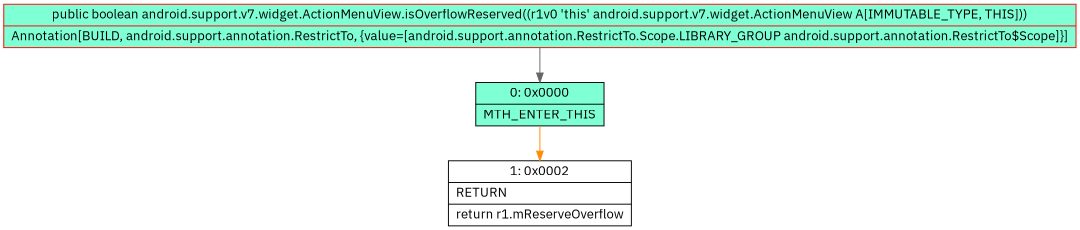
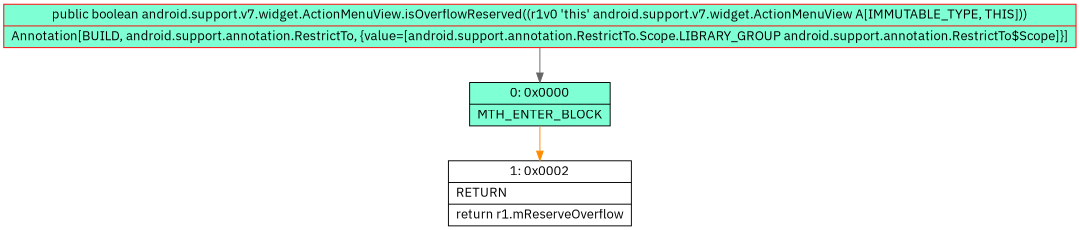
node "0: 0x0000": text "MTH_ENTER_THIS" -> "MTH_ENTER_BLOCK"
